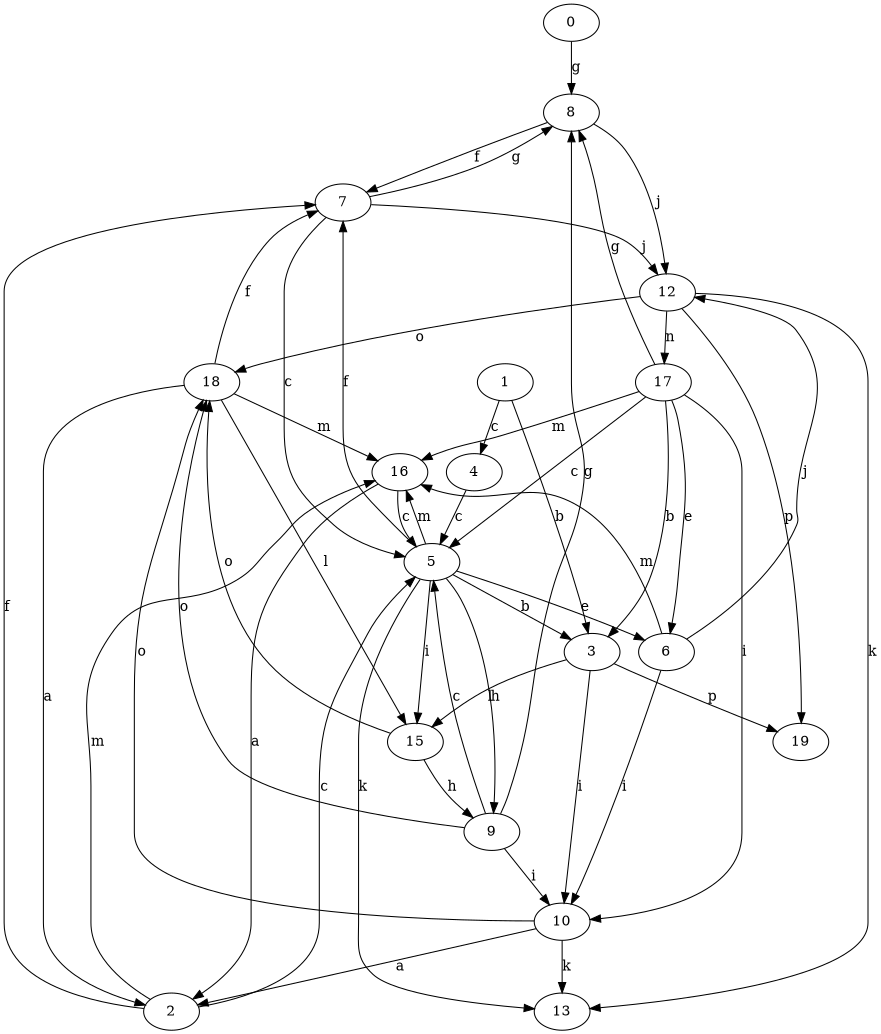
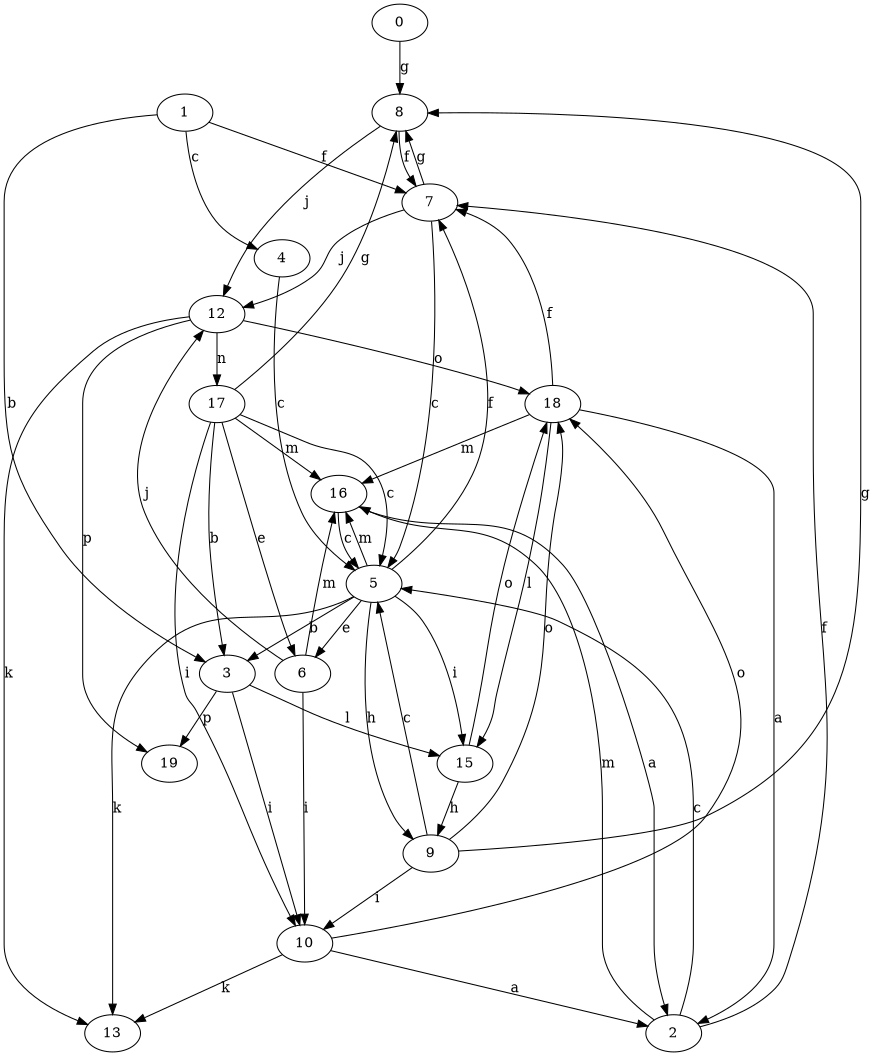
edge "1" -> "7": added, label "f"
